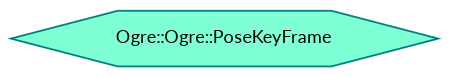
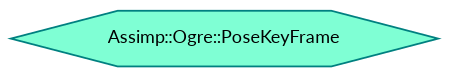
node "Ogre::Ogre::PoseKeyFrame": label "Ogre::Ogre::PoseKeyFrame" -> "Assimp::Ogre::PoseKeyFrame"
